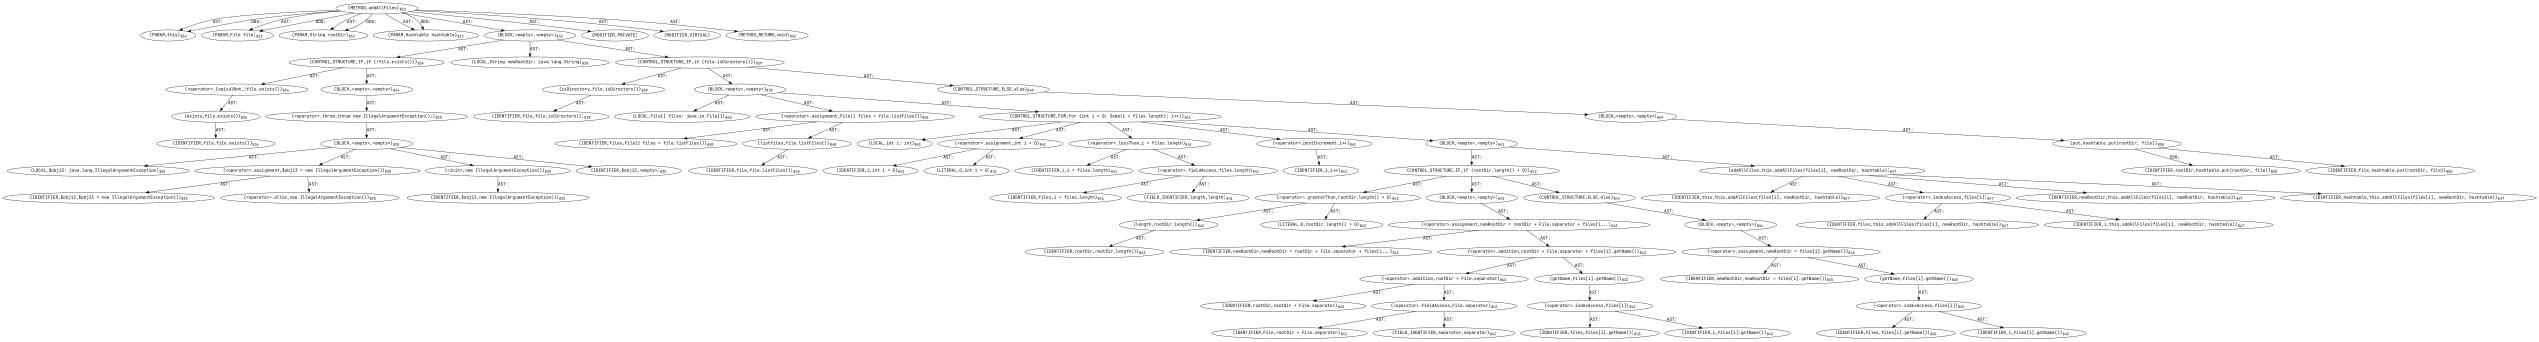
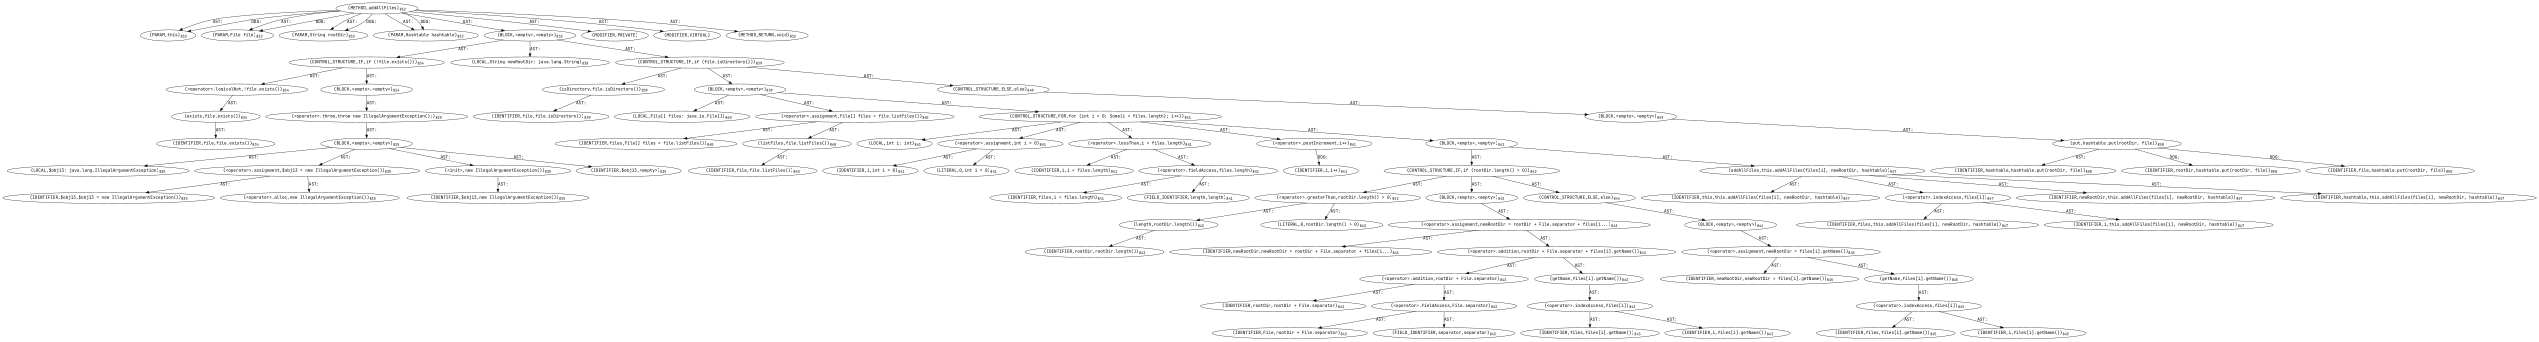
edge "(<operator>.postIncrement,i++)" -> "(IDENTIFIER,i,i++)": label "AST: " -> "DDG: "
edge "(put,hashtable.put(rootDir, file))" -> "(IDENTIFIER,file,hashtable.put(rootDir, file))": label "AST: " -> "DDG: "
node "(IDENTIFIER,hashtable,hashtable.put(rootDir, file))": added
